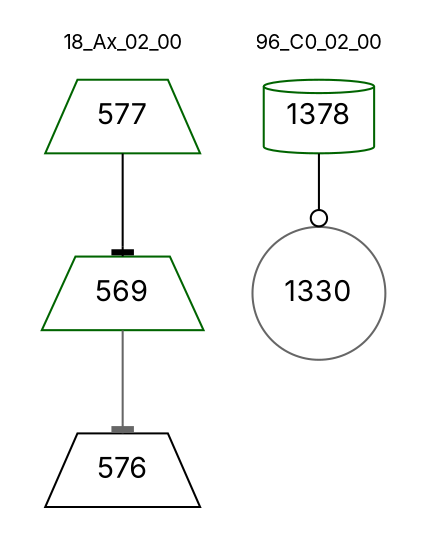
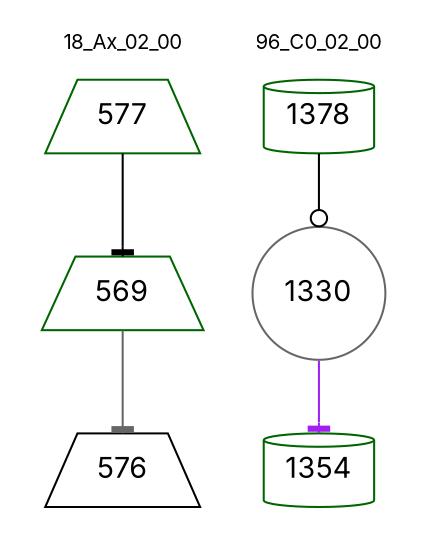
node "1354": added
